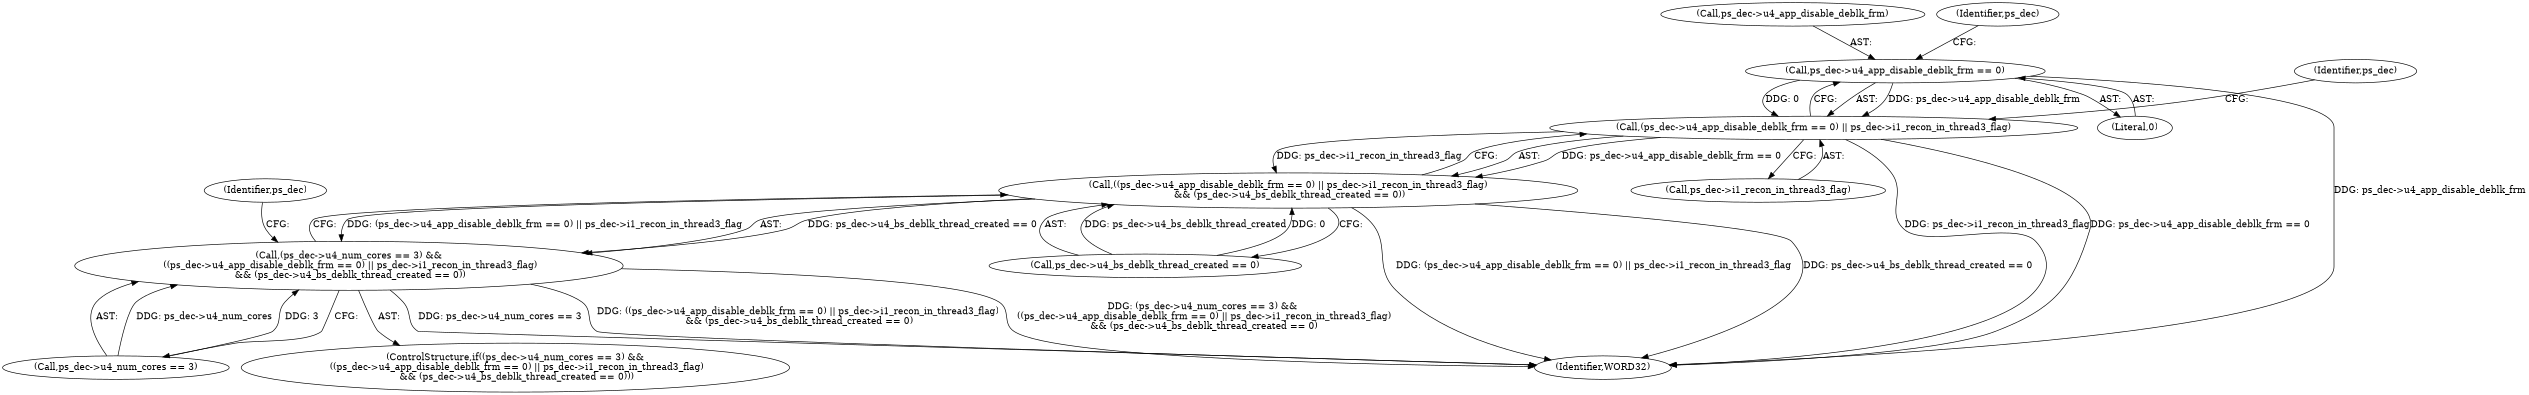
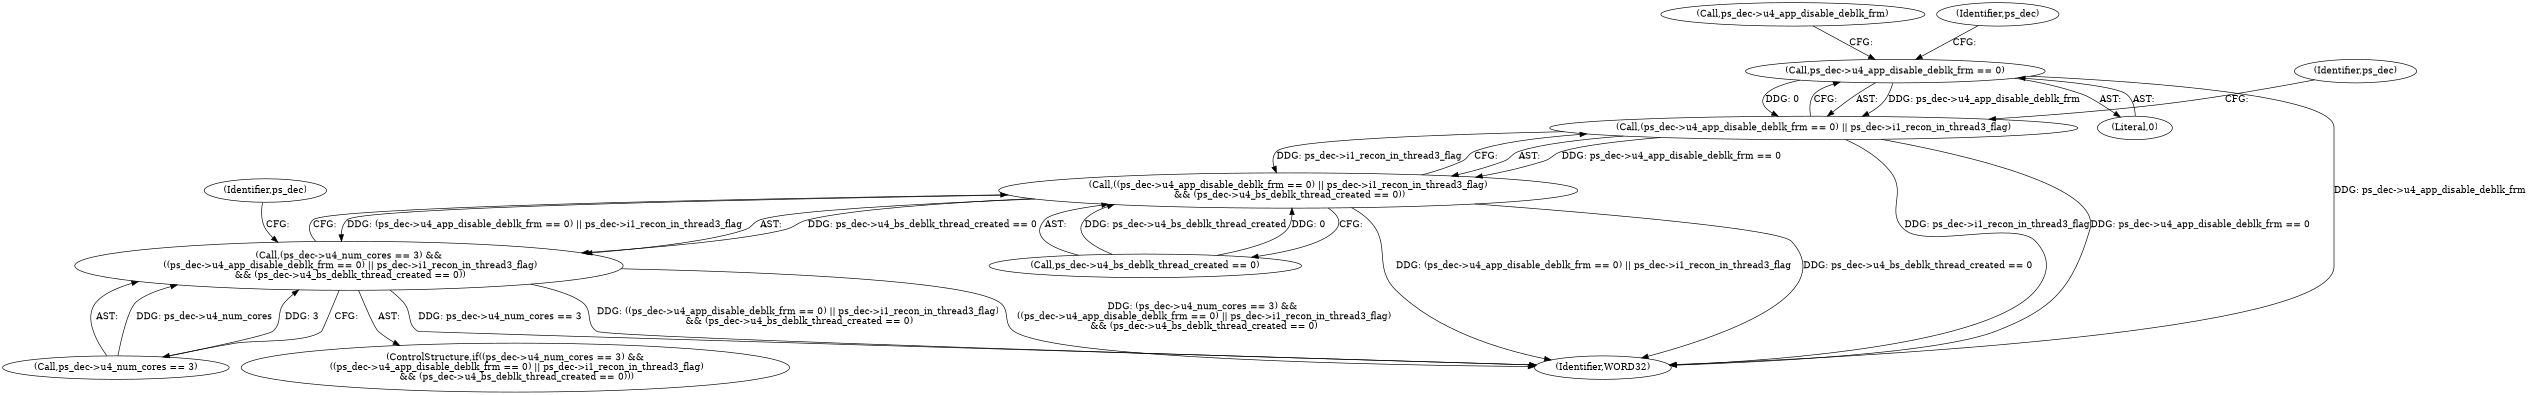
edge "(Call,ps_dec->u4_app_disable_deblk_frm)" -> "(Call,ps_dec->u4_app_disable_deblk_frm == 0)": label "AST: " -> "CFG: "
node "(Call,ps_dec->i1_recon_in_thread3_flag)": removed
